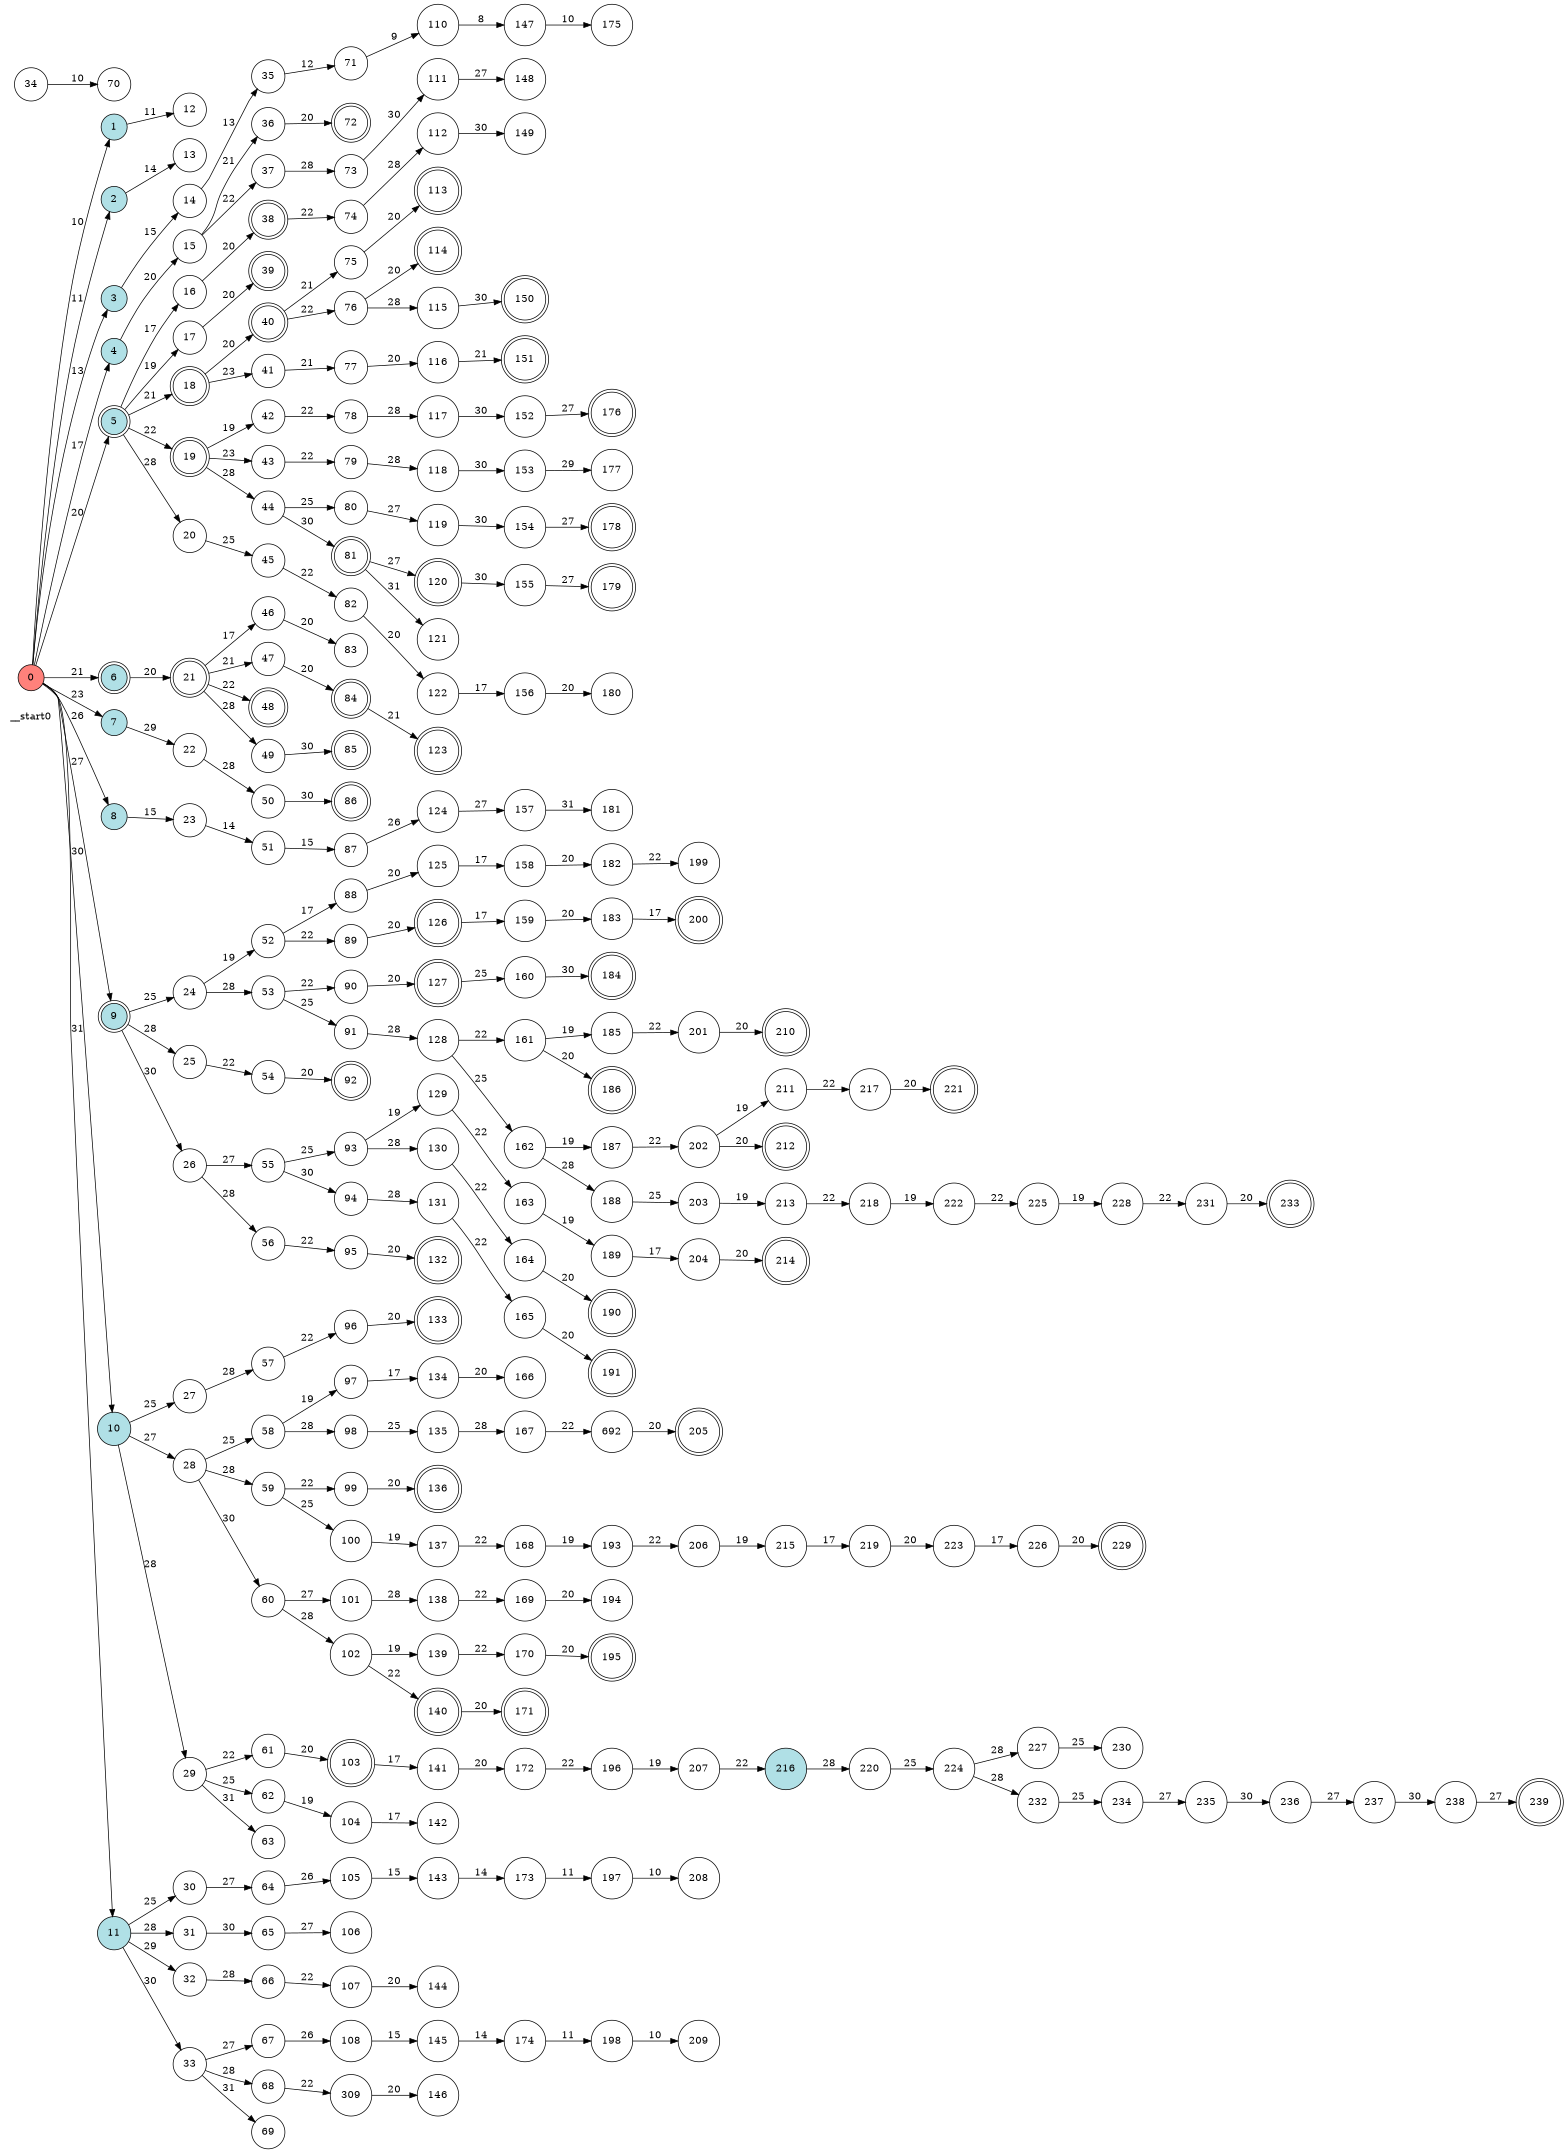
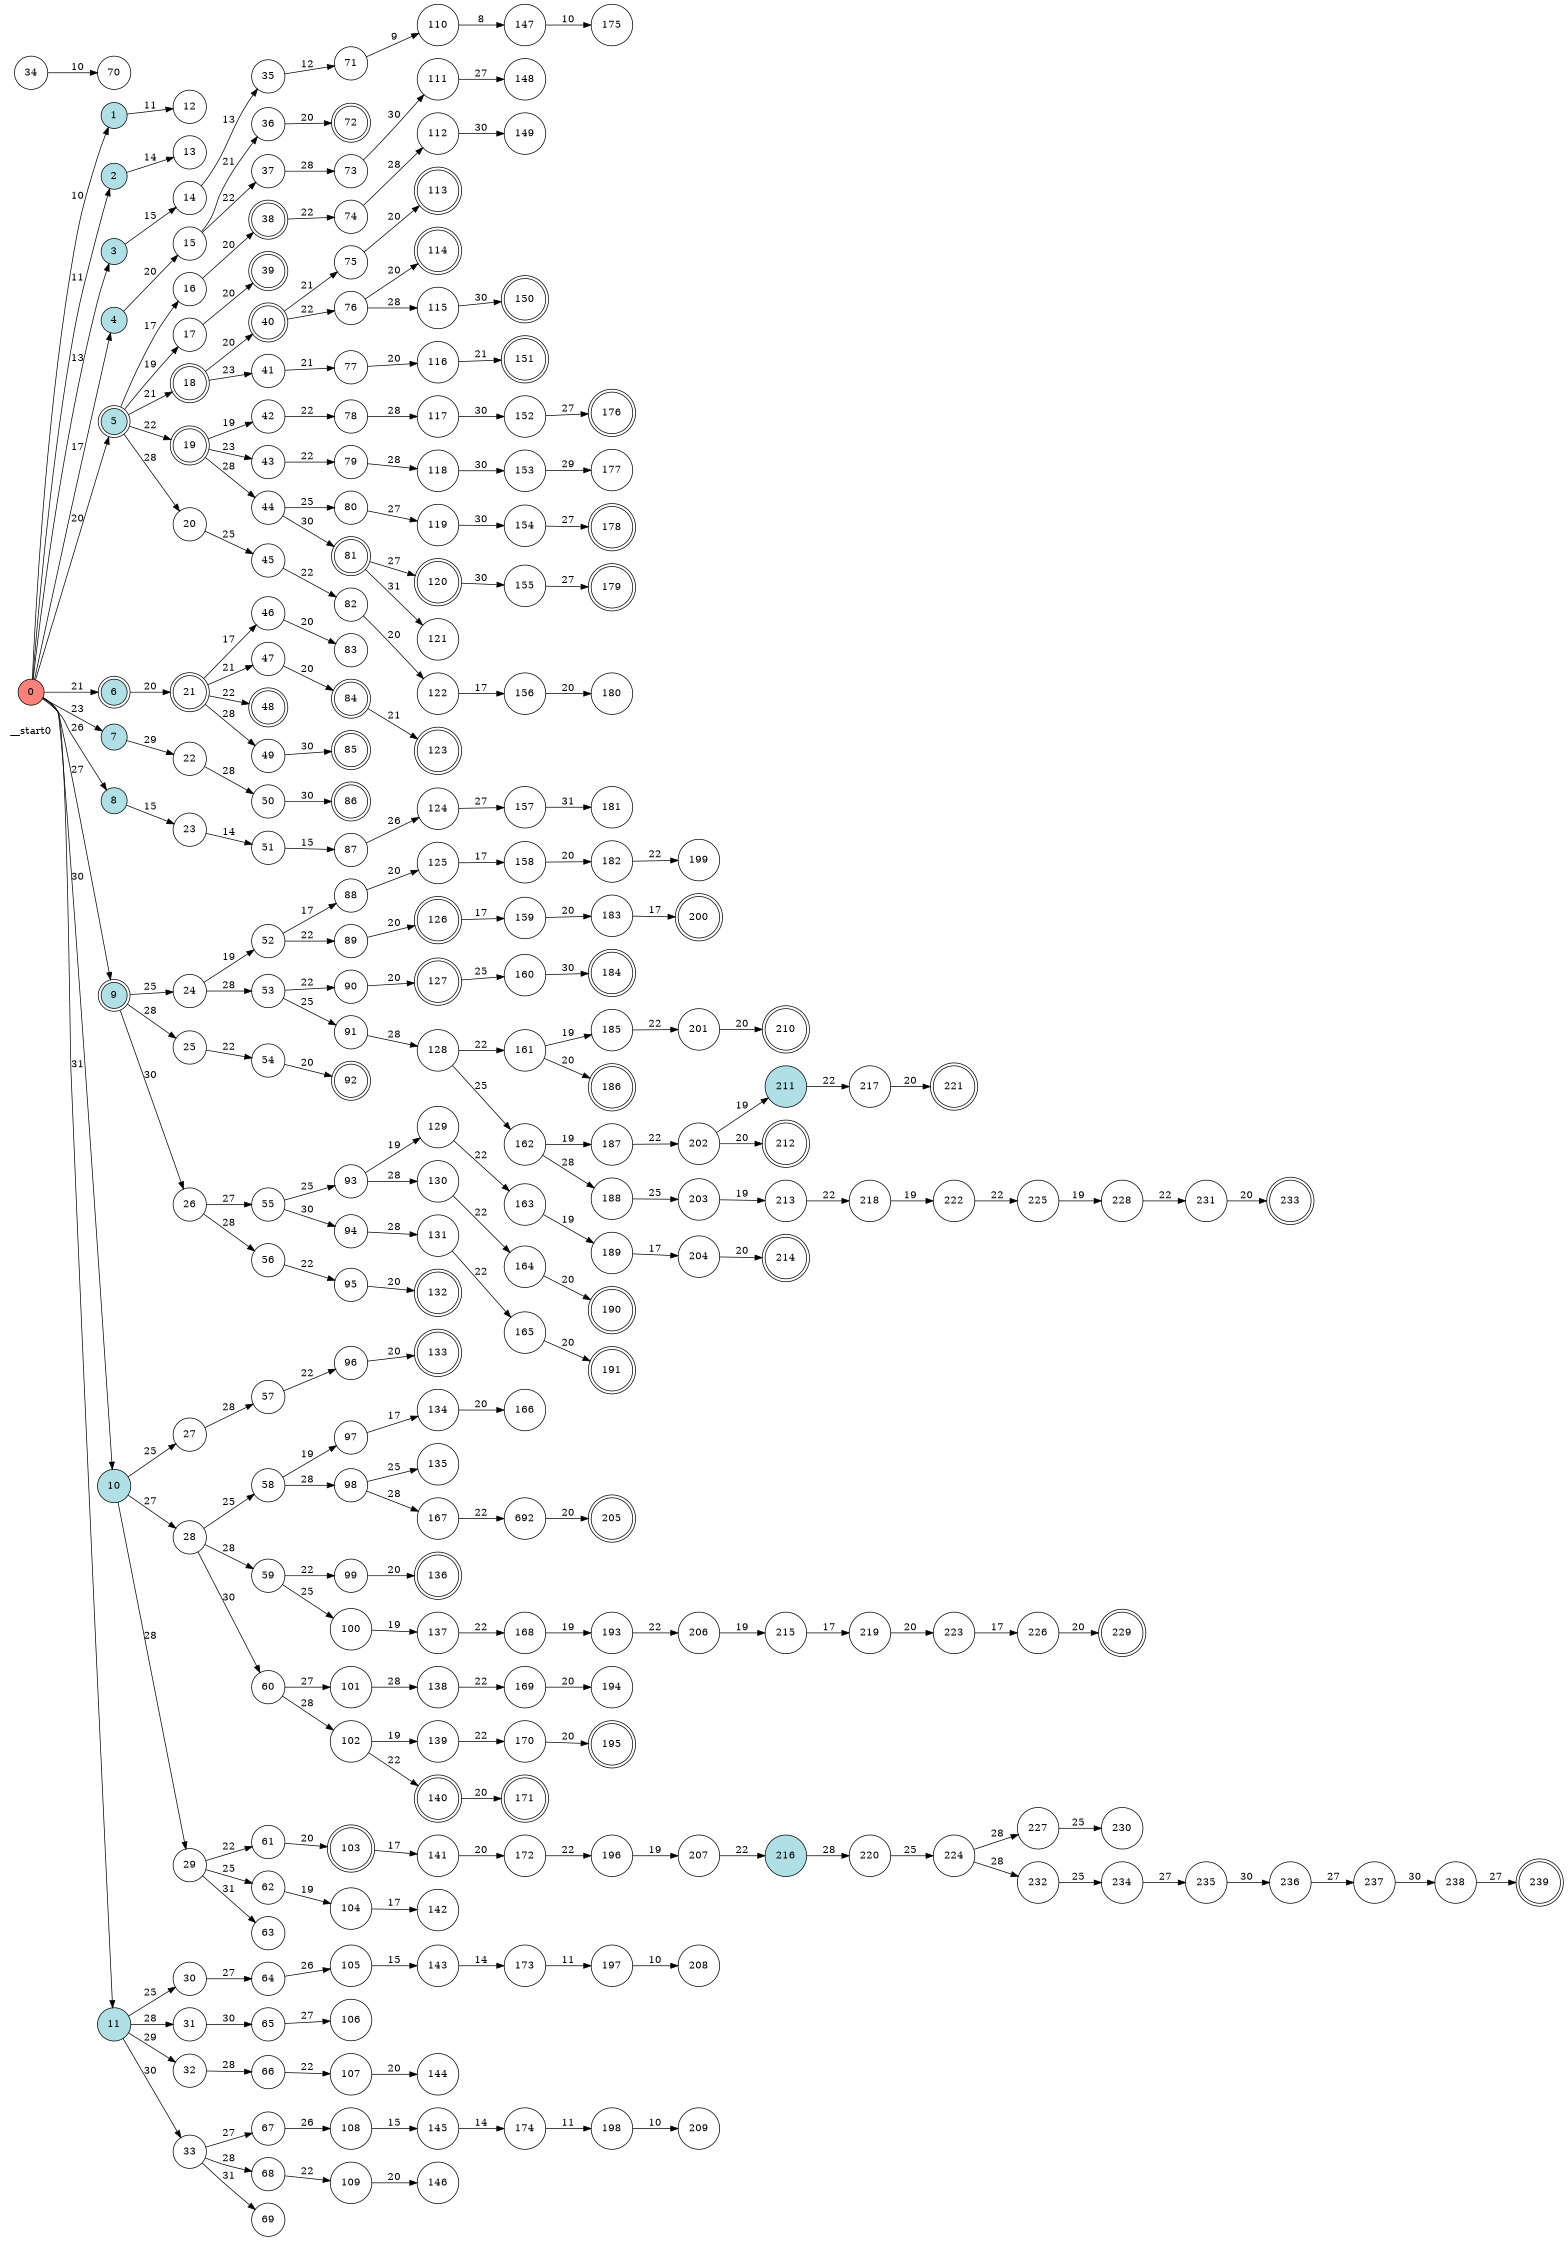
node "211": fillcolor white -> powderblue
edge "135" -> "167": now "98" -> "167"
node "309": label "309" -> "109"
